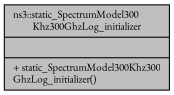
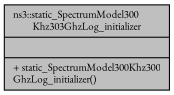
node "ns3::static_SpectrumModel300": text "Khz300GhzLog_initializer" -> "Khz303GhzLog_initializer"
